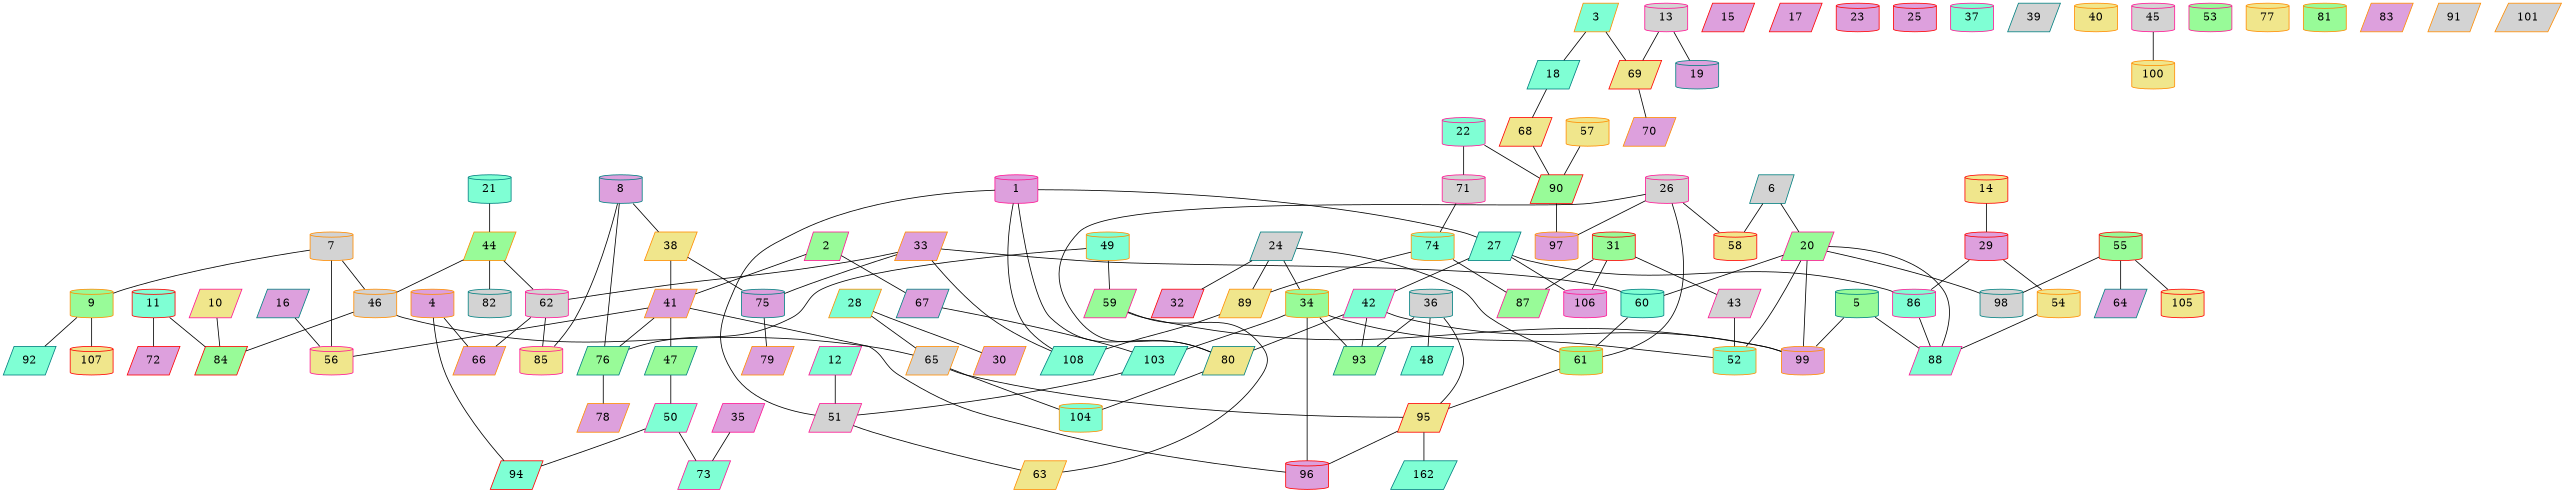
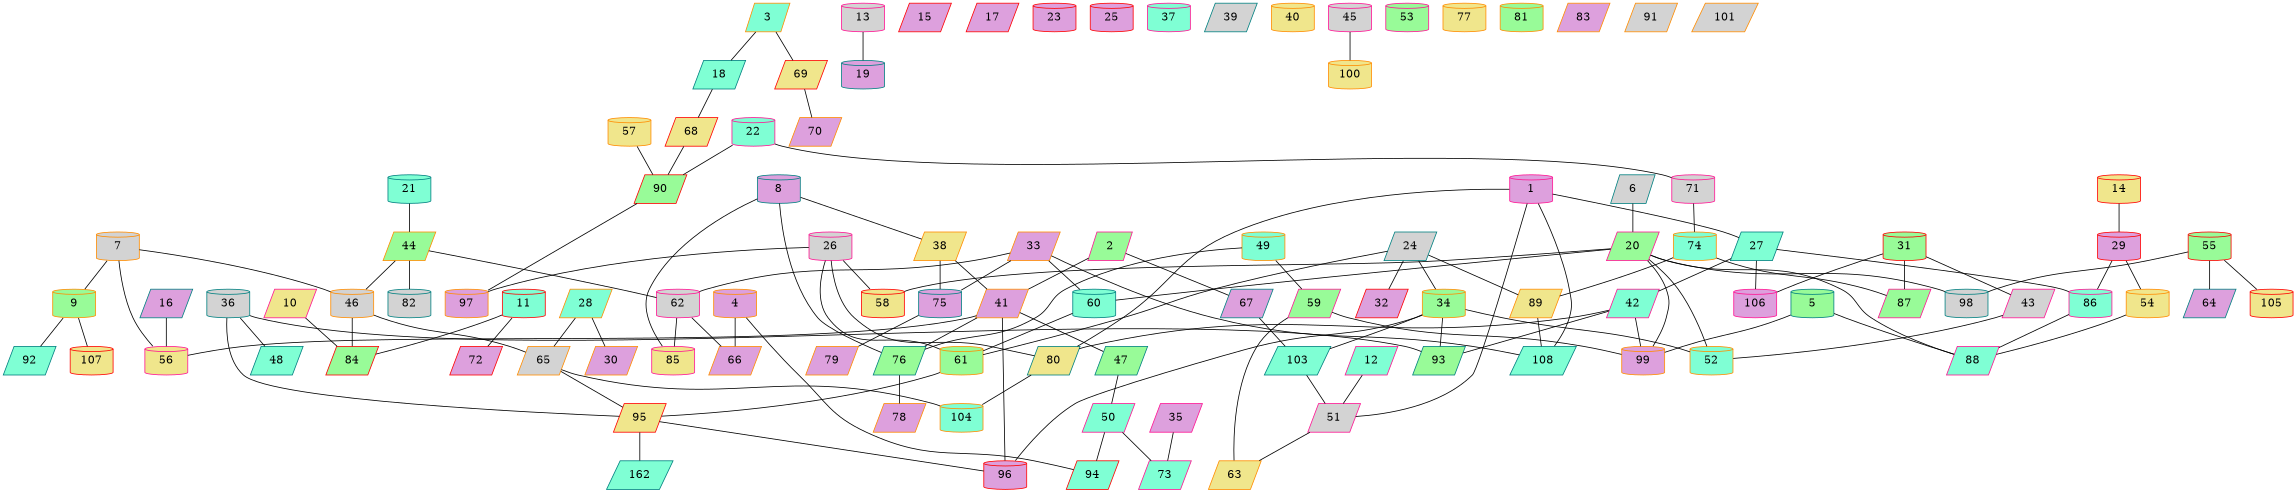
edge "13" -- "69": removed
edge "6" -- "58": now "20" -- "58"
